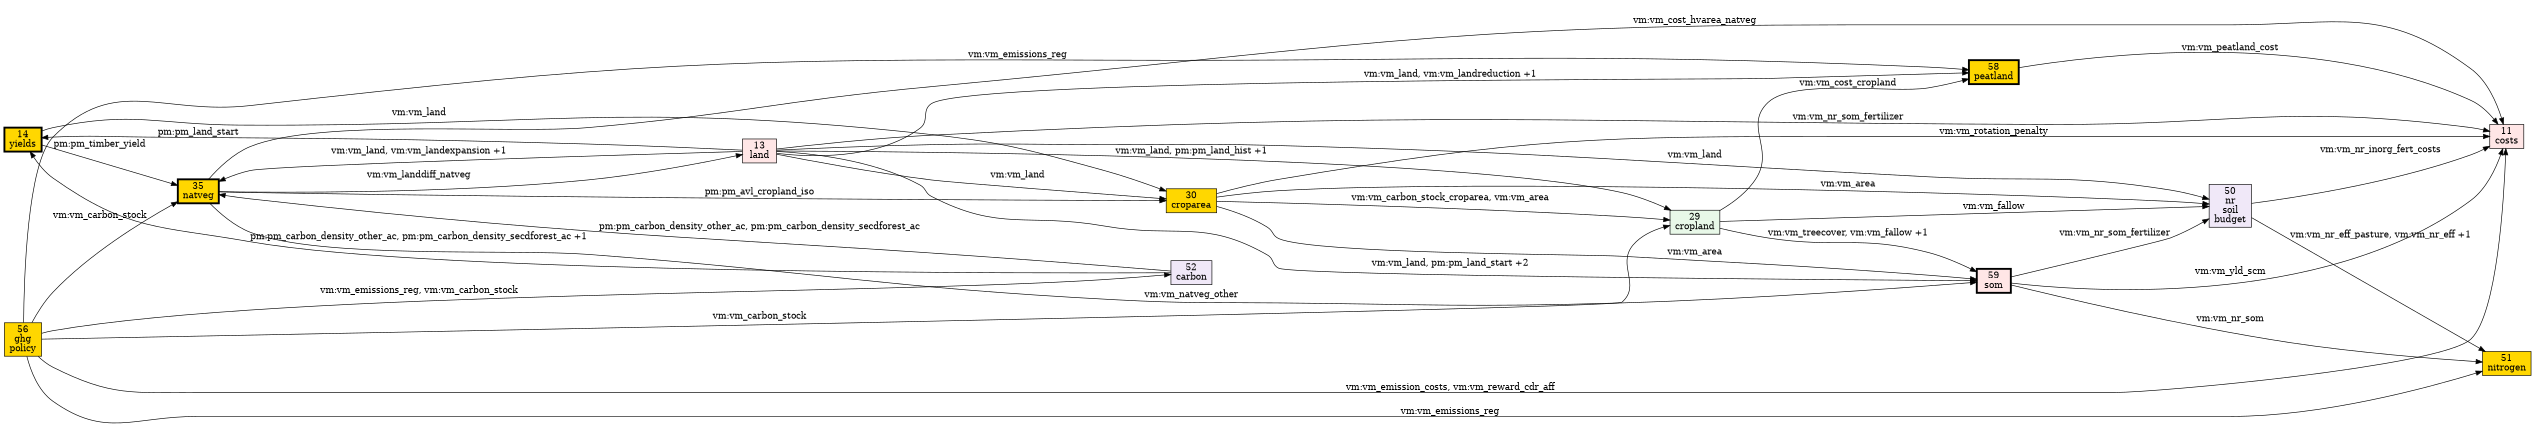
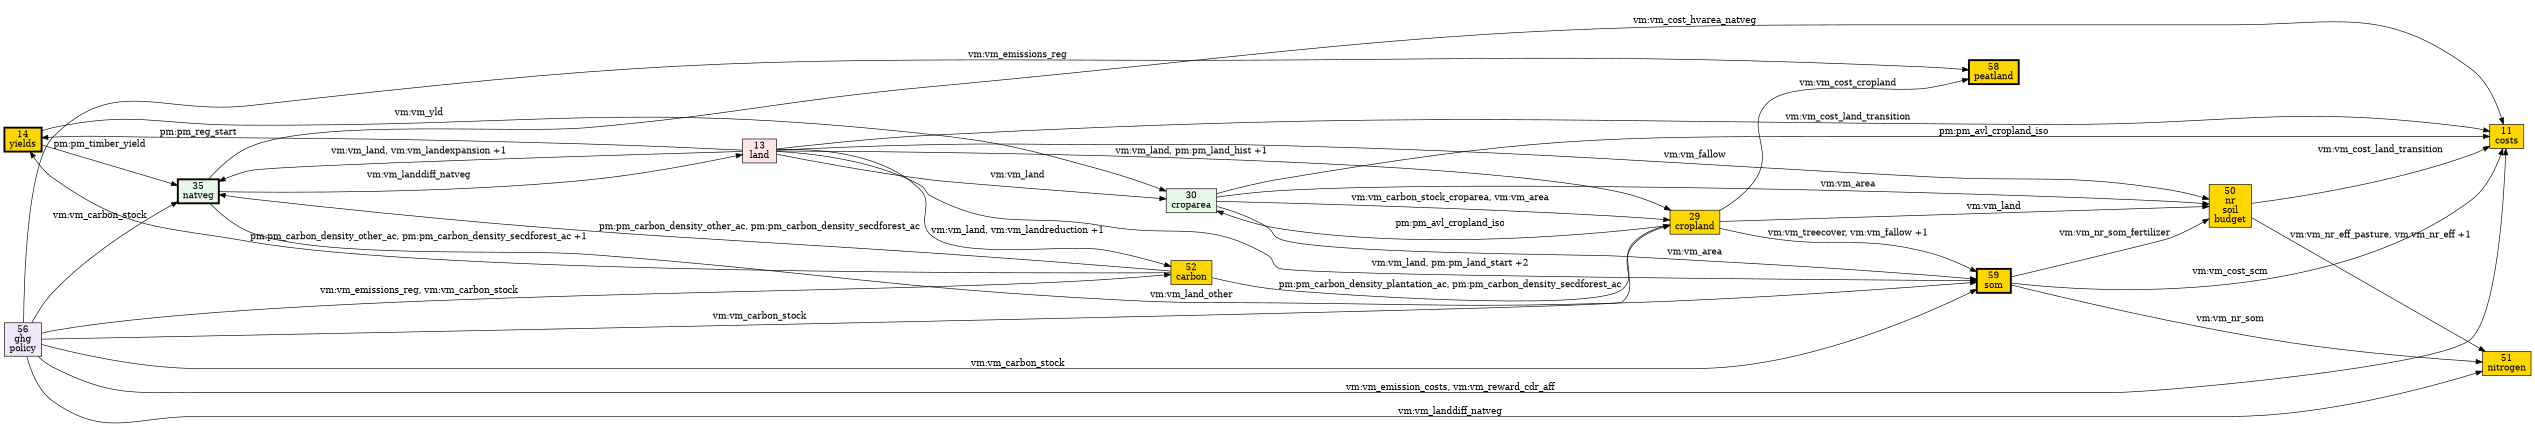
edge "58 peatland" -> "11 costs": removed, label "vm:vm_peatland_cost"
edge "13 land" -> "58 peatland": now "13 land" -> "52 carbon"
edge "14 yields" -> "30 croparea": label "vm:vm_land" -> "vm:vm_yld"
edge "13 land" -> "11 costs": label "vm:vm_nr_som_fertilizer" -> "vm:vm_cost_land_transition"
edge "13 land" -> "14 yields": label "pm:pm_land_start" -> "pm:pm_reg_start"
edge "30 croparea" -> "11 costs": label "vm:vm_rotation_penalty" -> "pm:pm_avl_cropland_iso"
node "11 costs": fillcolor #ffe6e6 -> #ffd700
edge "50 nr soil budget" -> "11 costs": label "vm:vm_nr_inorg_fert_costs" -> "vm:vm_cost_land_transition"
edge "13 land" -> "50 nr soil budget": label "vm:vm_land" -> "vm:vm_fallow"
node "35 natveg": fillcolor #ffd700 -> #e8f8e8
edge "35 natveg" -> "30 croparea": now "29 cropland" -> "30 croparea"
node "30 croparea": fillcolor #ffd700 -> #e8f8e8
node "50 nr soil budget": fillcolor #f0e8f8 -> #ffd700
edge "29 cropland" -> "50 nr soil budget": label "vm:vm_fallow" -> "vm:vm_land"
node "29 cropland": fillcolor #e8f8e8 -> #ffd700
edge "59 som" -> "11 costs": label "vm:vm_yld_scm" -> "vm:vm_cost_scm"
node "52 carbon": fillcolor #f0e8f8 -> #ffd700
node "59 som": fillcolor #ffe6e6 -> #ffd700
edge "35 natveg" -> "59 som": label "vm:vm_natveg_other" -> "vm:vm_land_other"
edge "52 carbon" -> "29 cropland": added, label "pm:pm_carbon_density_plantation_ac, pm:pm_carbon_density_secdforest_ac"
node "56 ghg policy": fillcolor #ffd700 -> #f0e8f8
edge "56 ghg policy" -> "59 som": added, label "vm:vm_carbon_stock"
edge "56 ghg policy" -> "51 nitrogen": label "vm:vm_emissions_reg" -> "vm:vm_landdiff_natveg"
